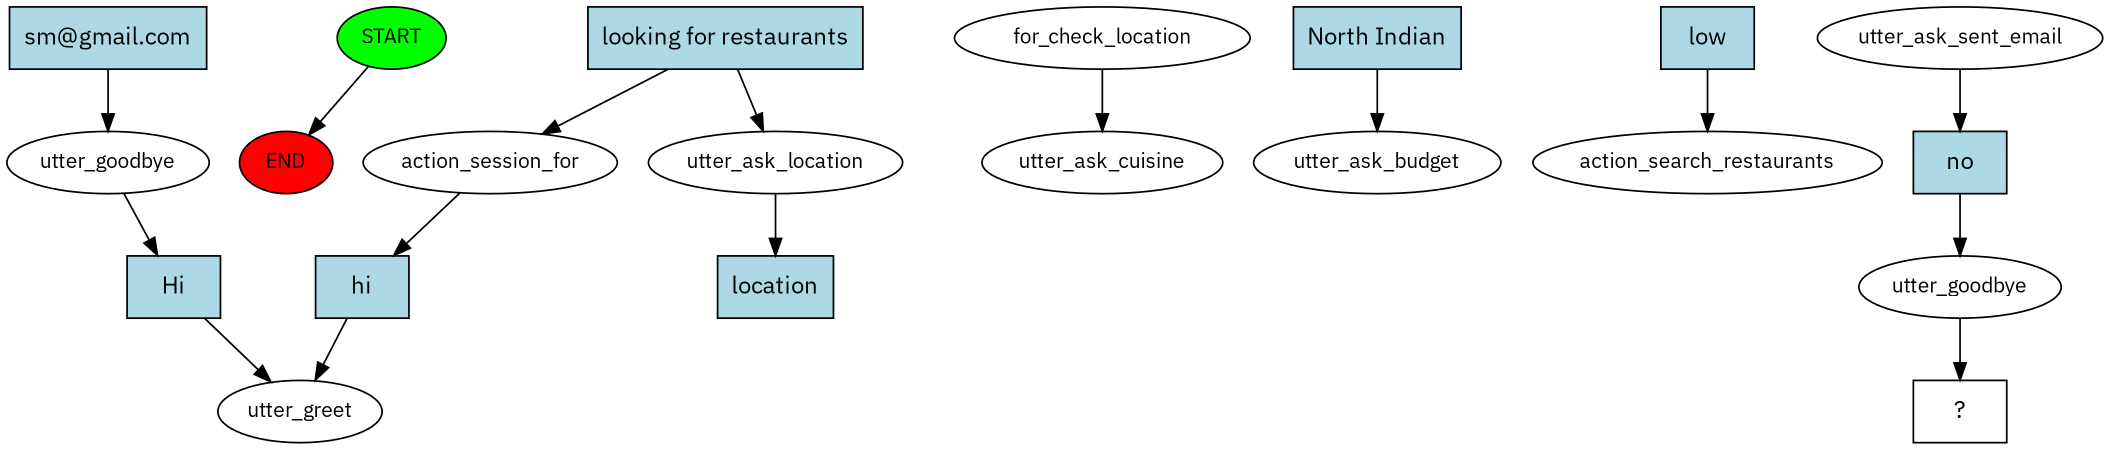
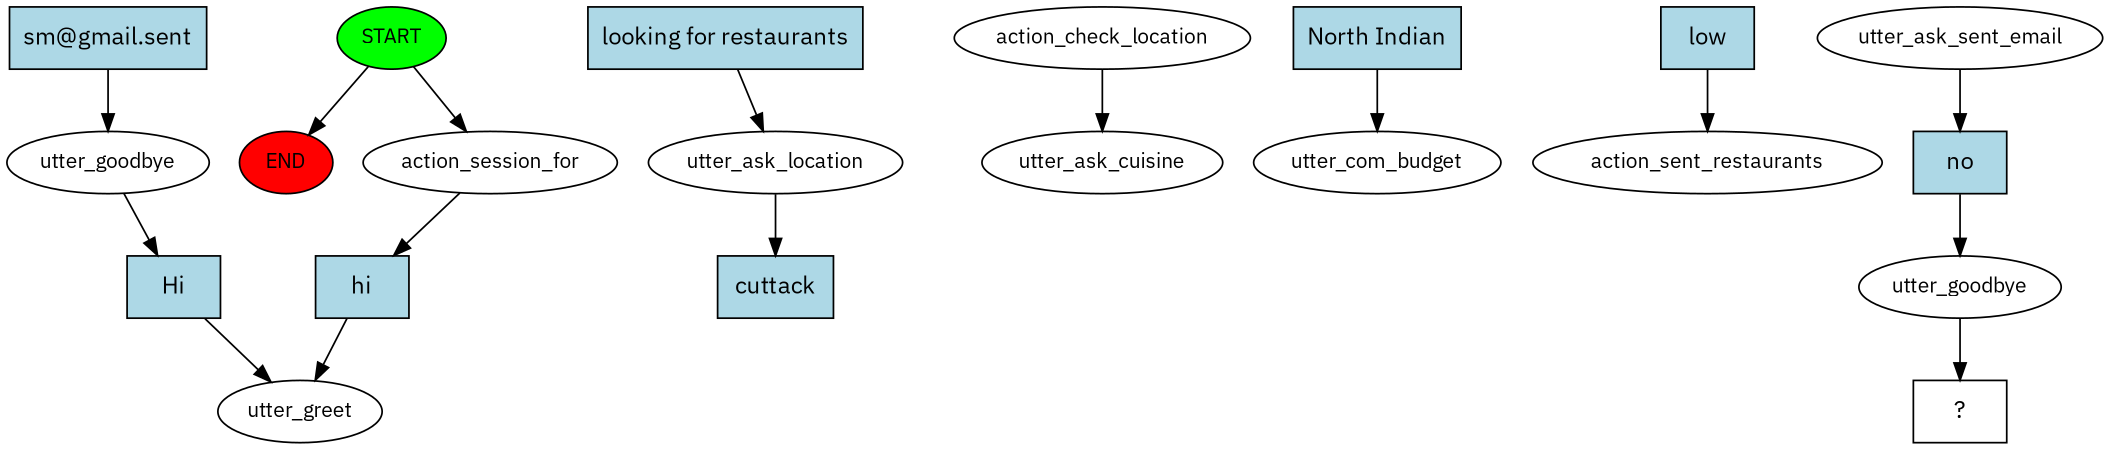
node "sm@gmail.com": label "sm@gmail.com" -> "sm@gmail.sent"
node "for_check_location": label "for_check_location" -> "action_check_location"
edge "looking for restaurants" -> "action_session_for": now "START" -> "action_session_for"
node "utter_ask_budget": label "utter_ask_budget" -> "utter_com_budget"
node "action_search_restaurants": label "action_search_restaurants" -> "action_sent_restaurants"
node "location": label "location" -> "cuttack"
